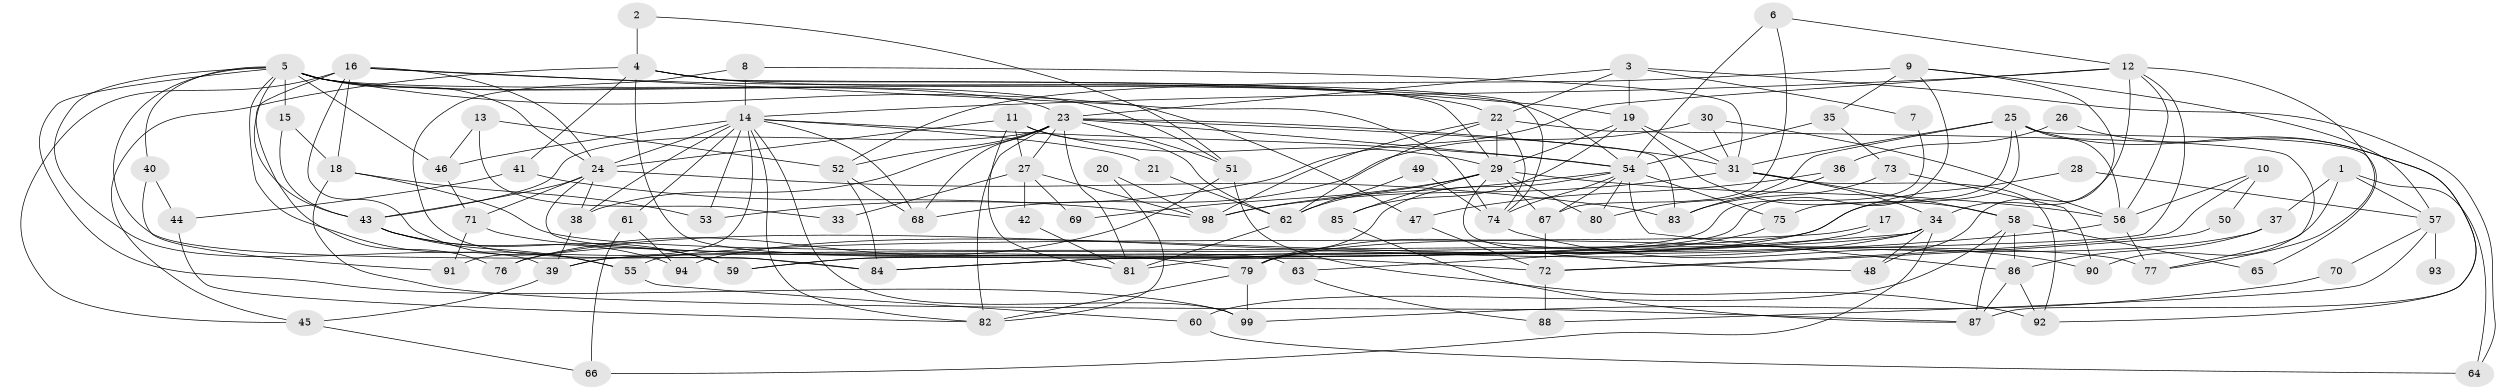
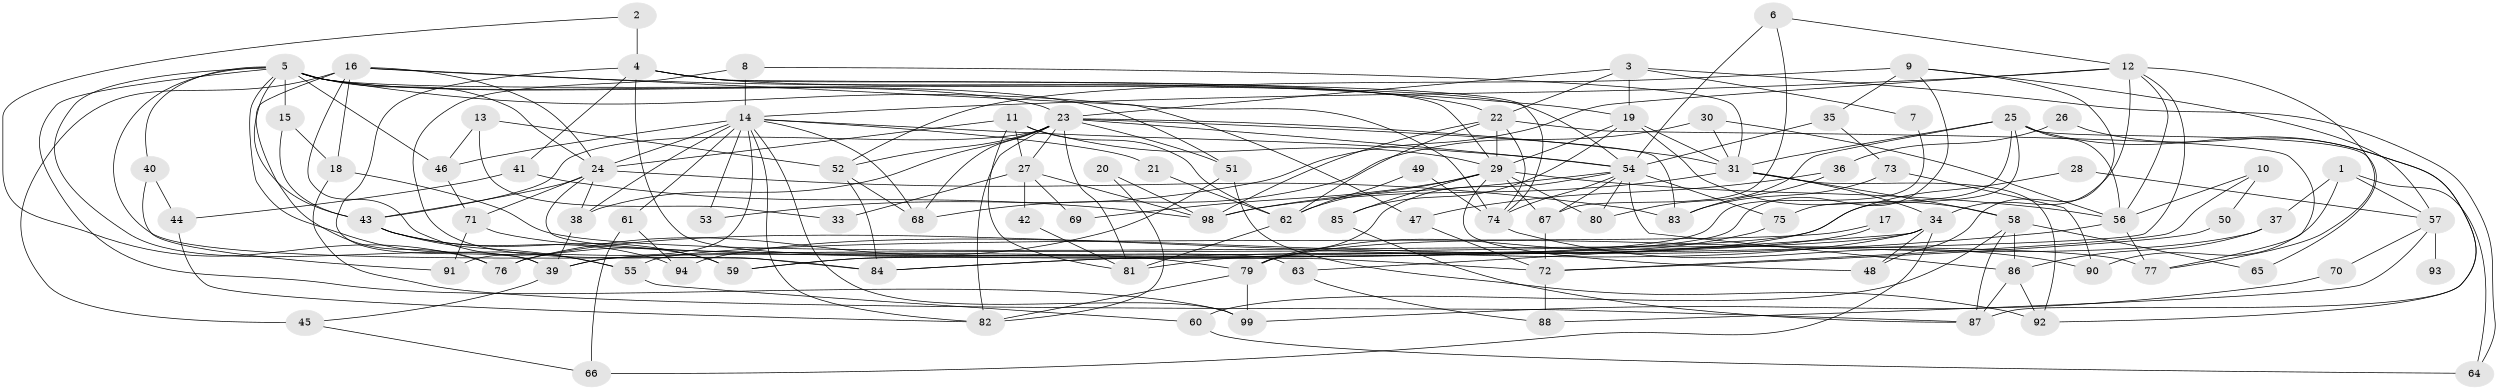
edge "2" -- "51": now "2" -- "76"
edge "4" -- "45": now "4" -- "39"
edge "18" -- "53": removed
